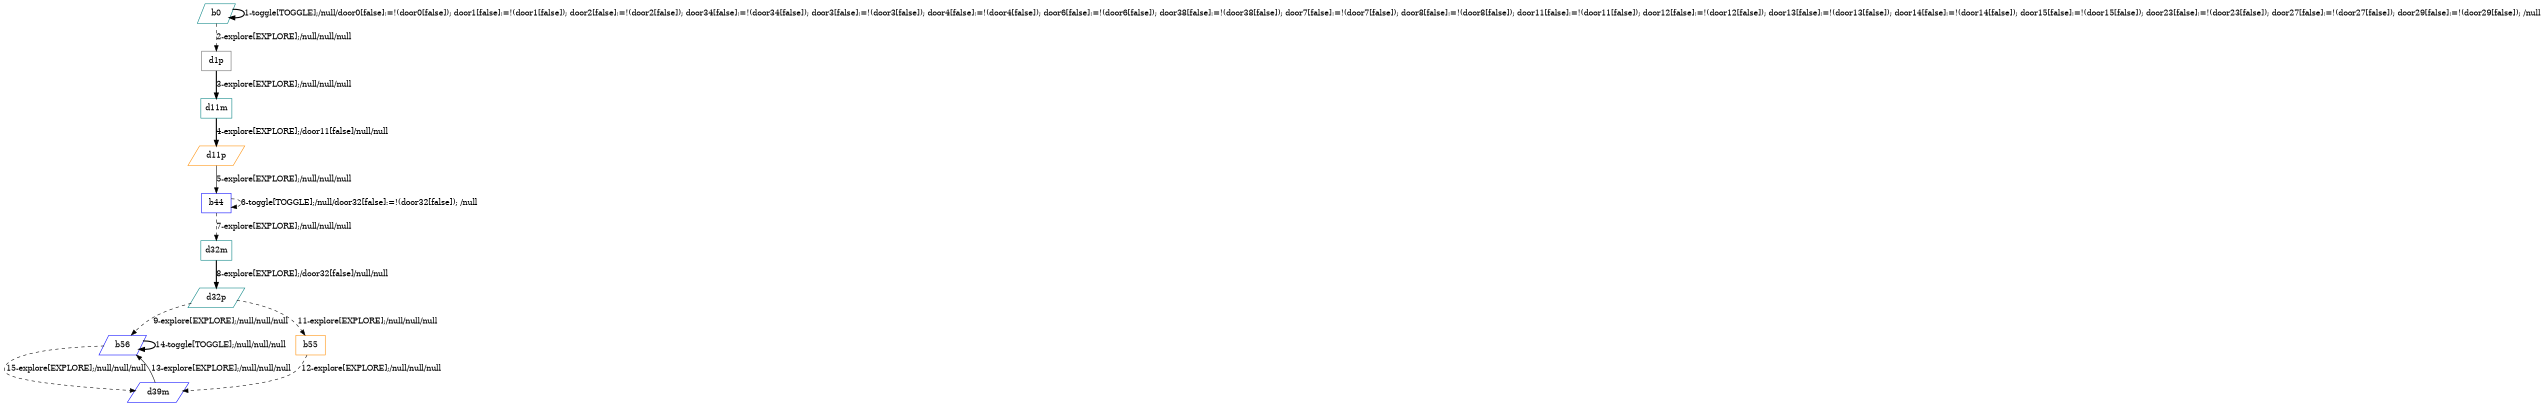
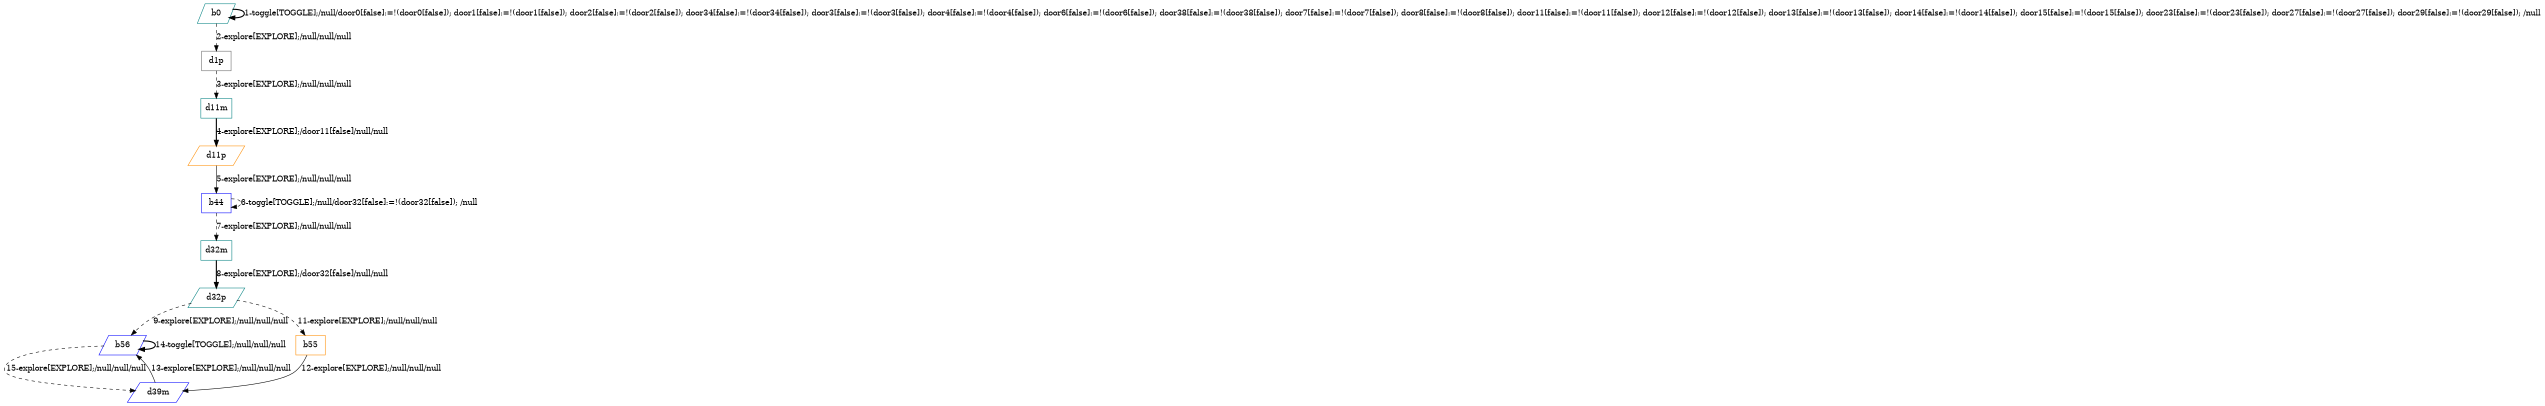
edge "d1p" -> "d11m": style bold -> dashed
edge "b55" -> "d39m": style dashed -> solid
